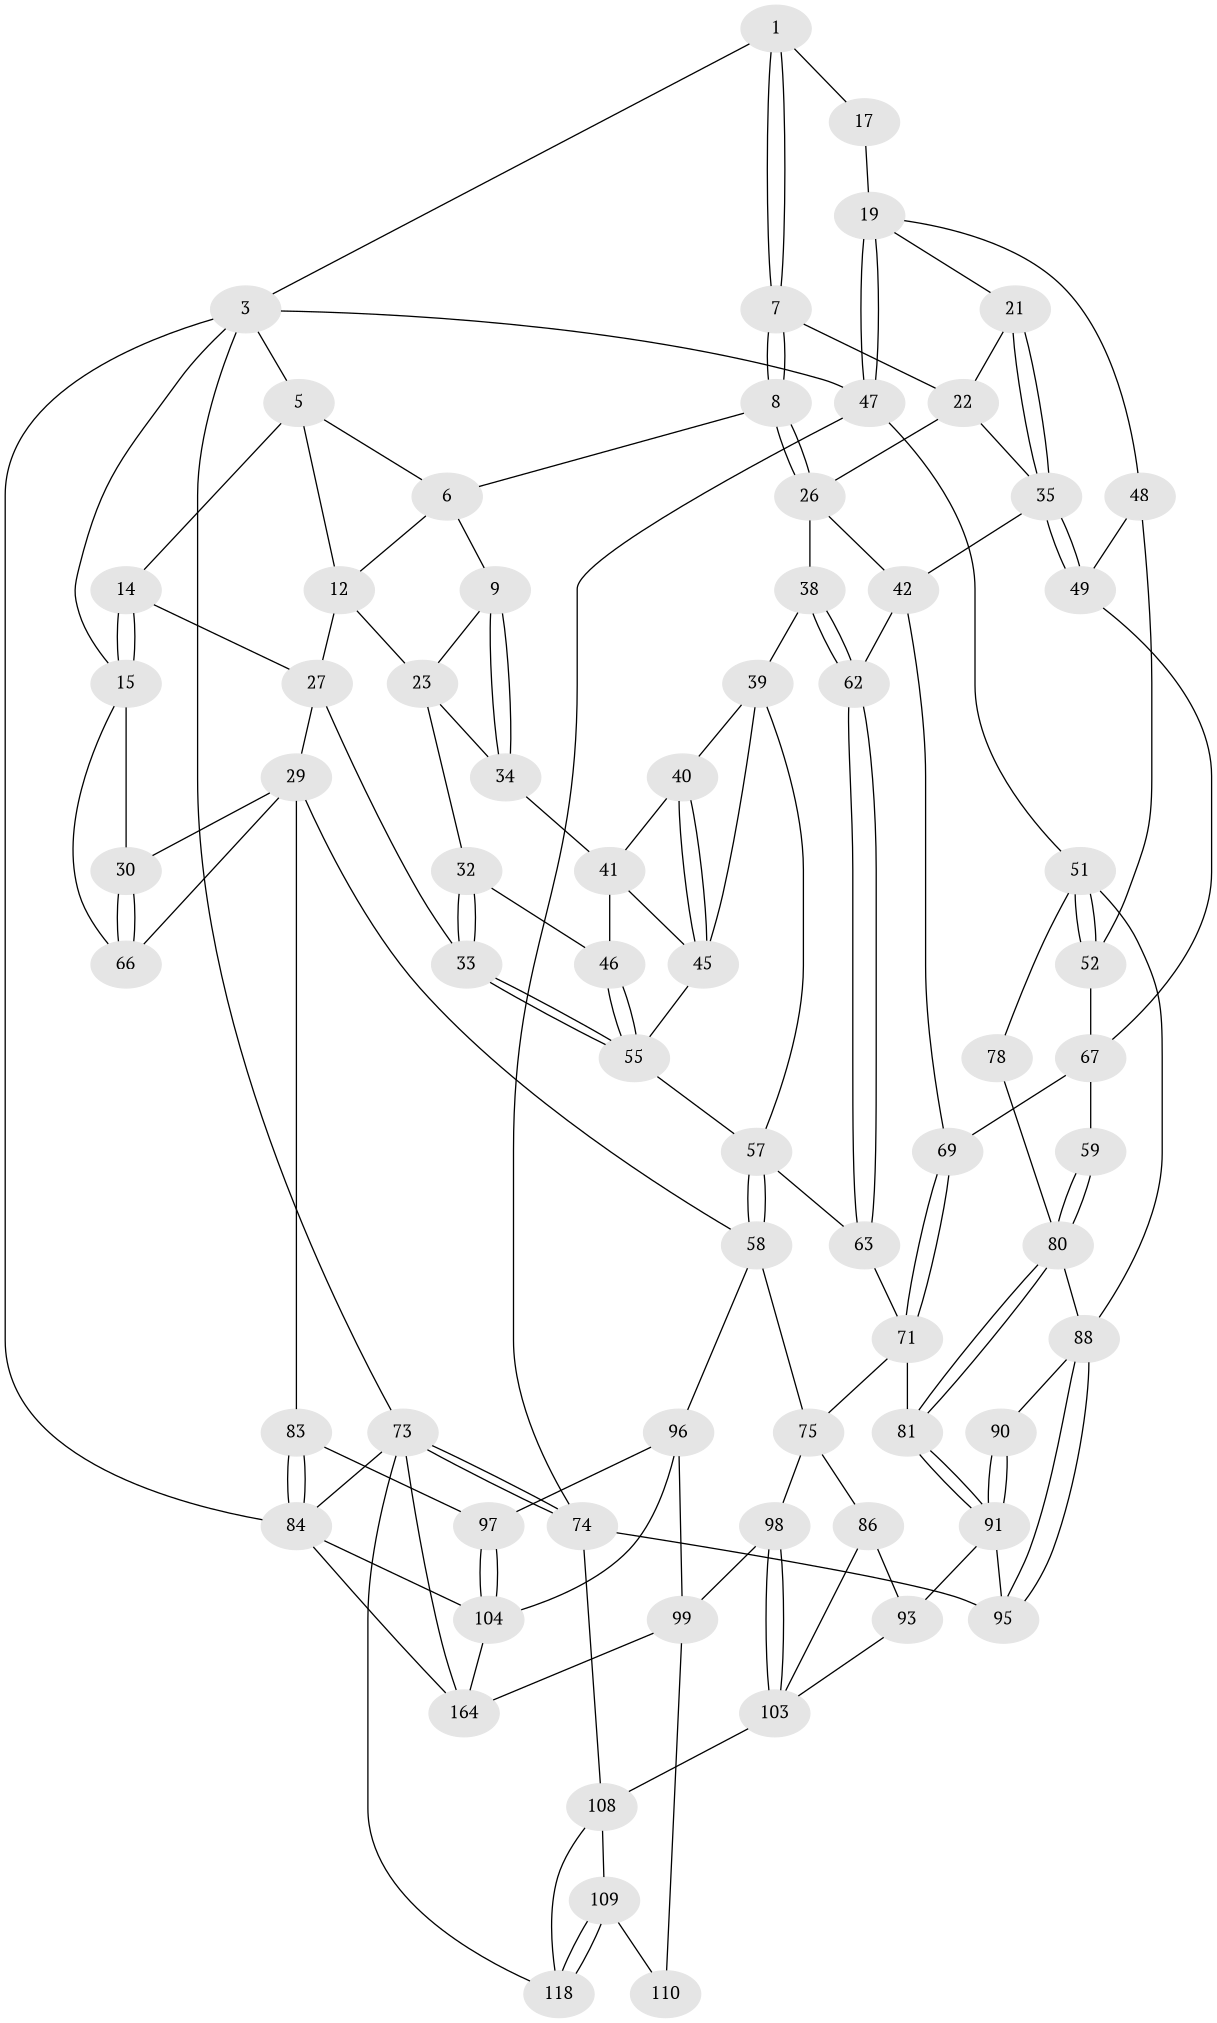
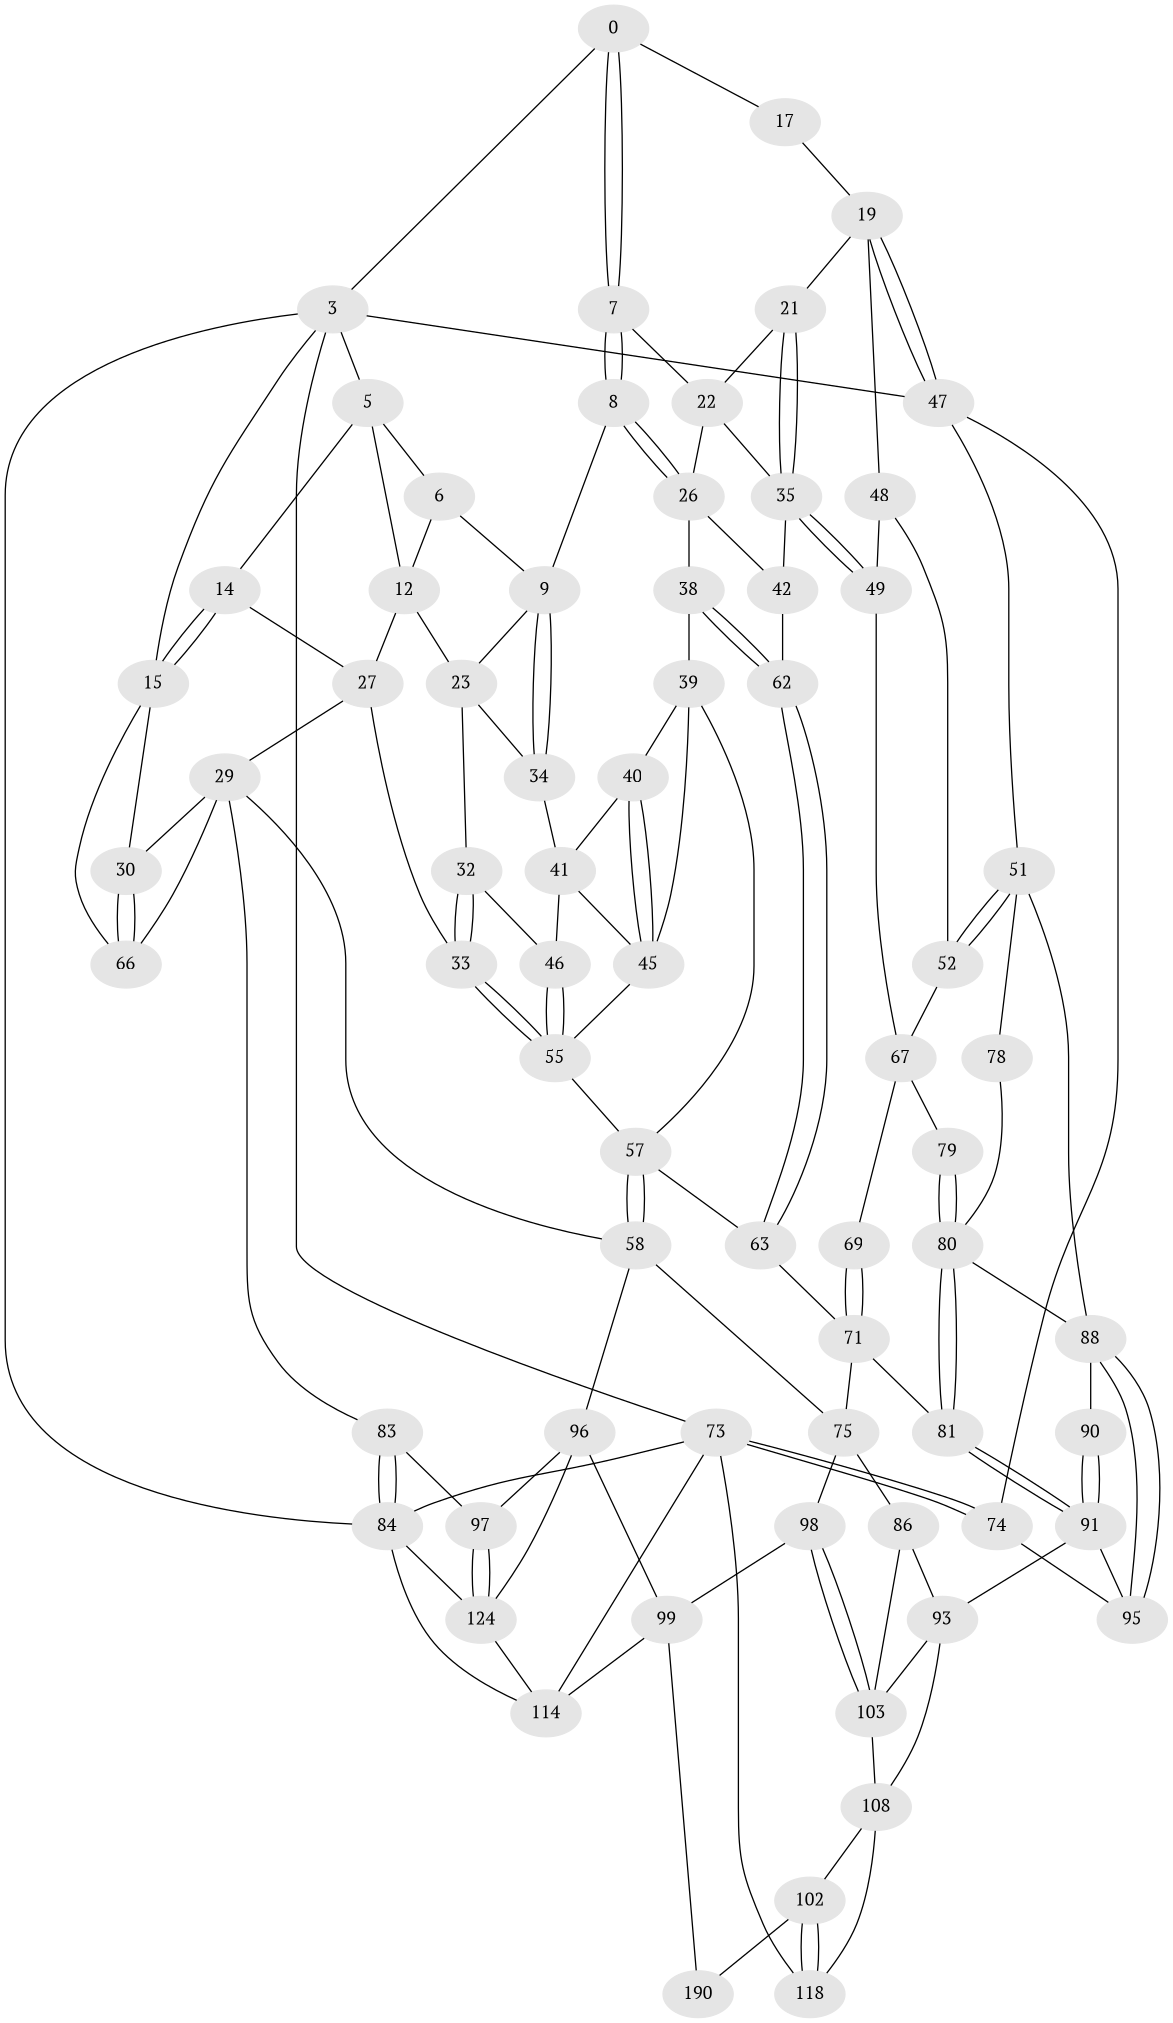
node "1": label "1" -> "0"
edge "8" -- "6": now "8" -- "9"
edge "42" -- "69": removed
node "59": label "59" -> "79"
node "104": label "104" -> "124"
edge "74" -- "108": now "93" -- "108"
node "164": label "164" -> "114"
node "109": label "109" -> "102"
node "110": label "110" -> "190"
